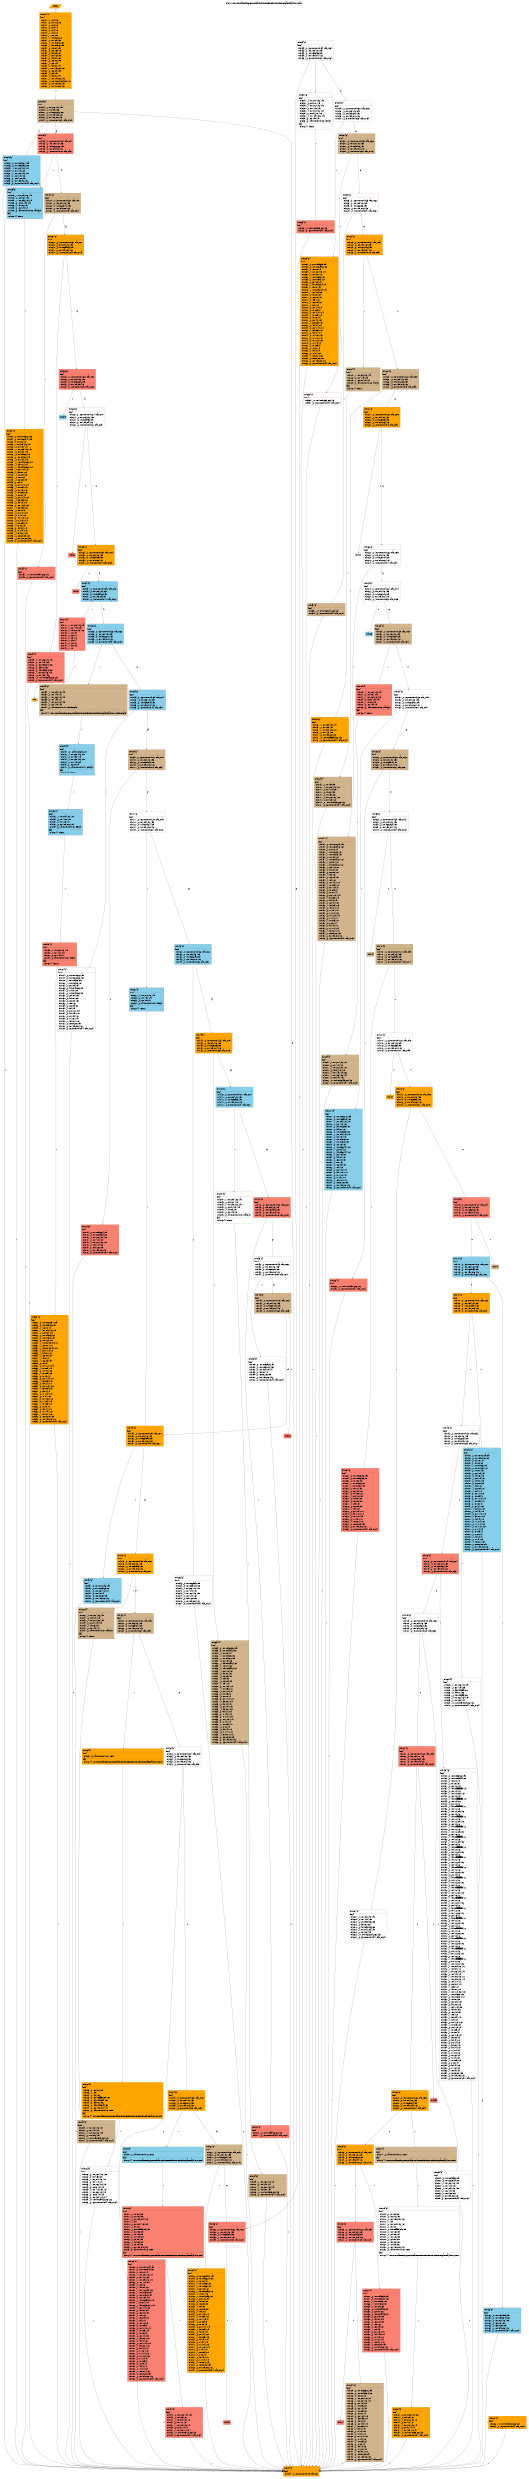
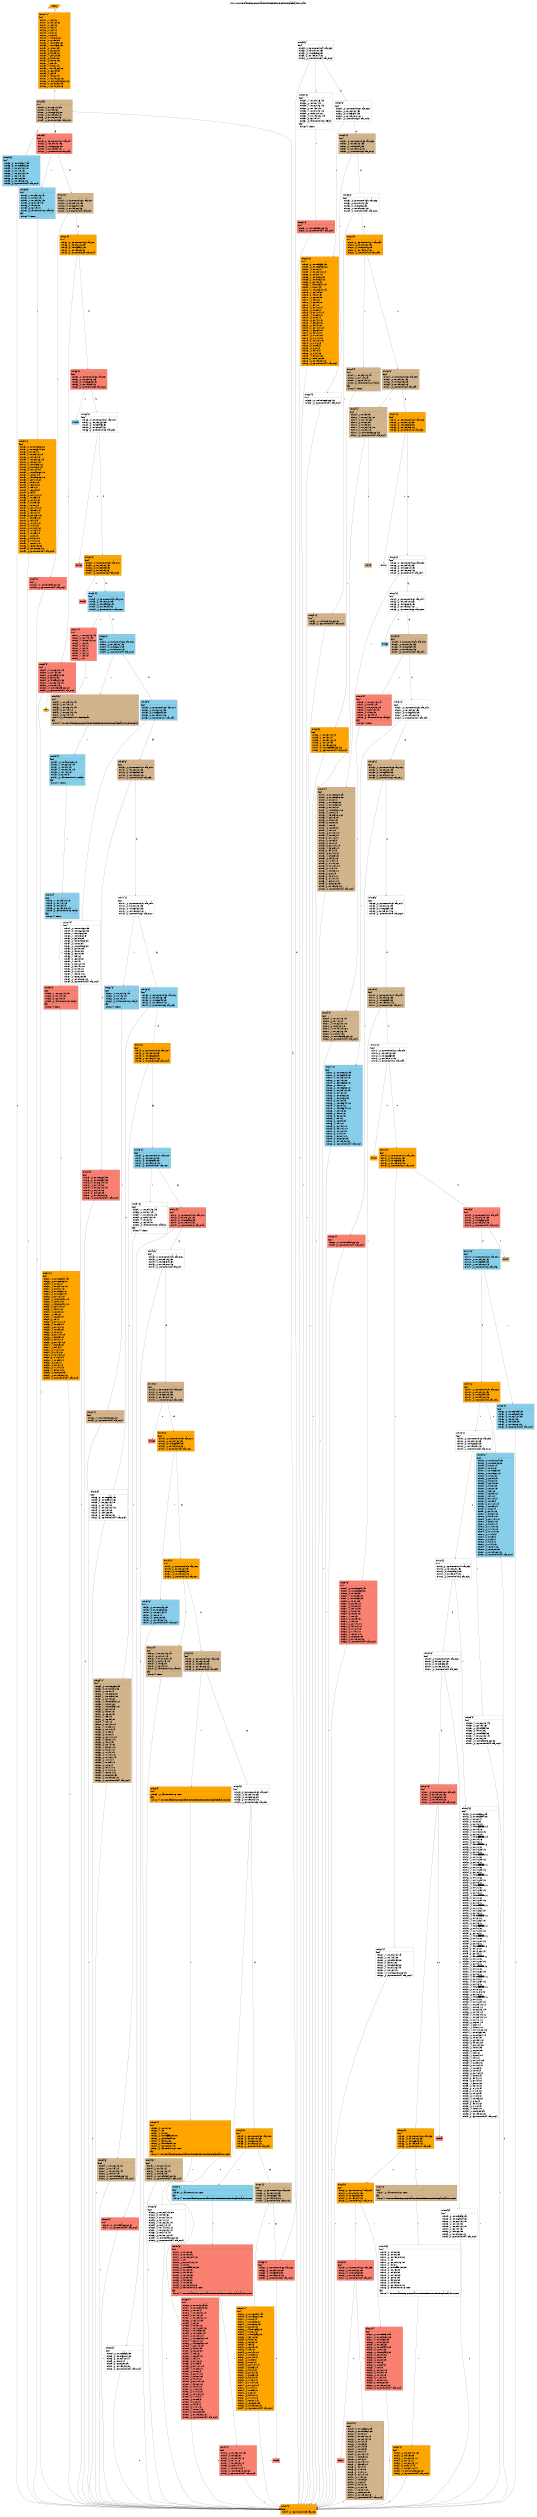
edge "0x4016ef [28]" -> "0x4027d9": now "0x40216a [34]" -> "0x4027d9"
edge "0x402631 [15]" -> "0x4014db [28]": now "0x402631 [15]" -> "0x402640 [15]"
node "0x4017cf [28]": fillcolor salmon -> white
node "0x402640 [15]": fillcolor orange -> tan
